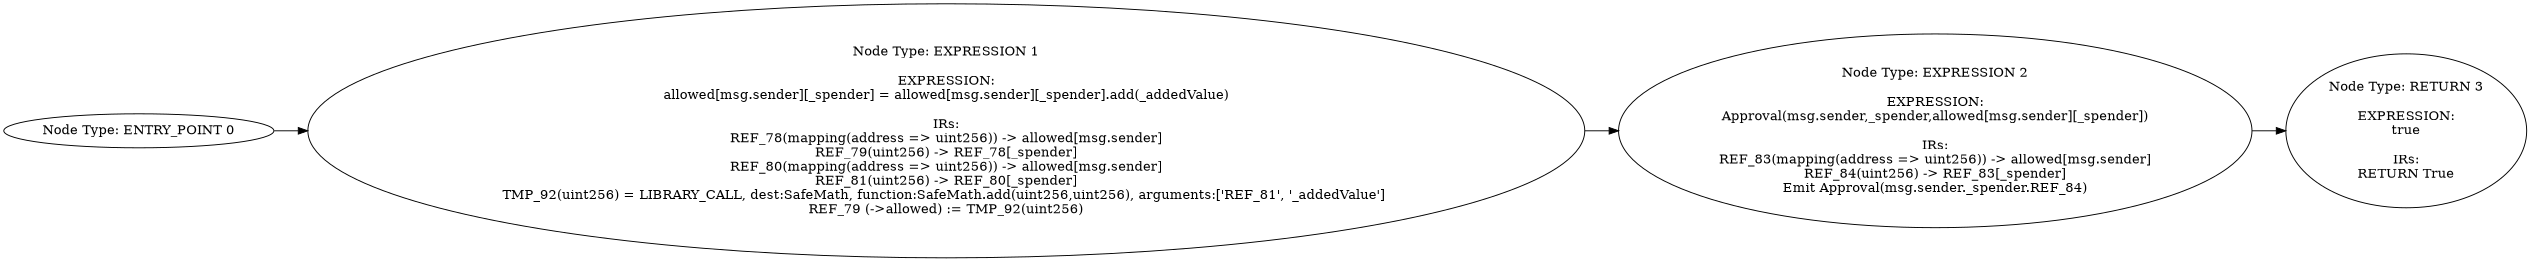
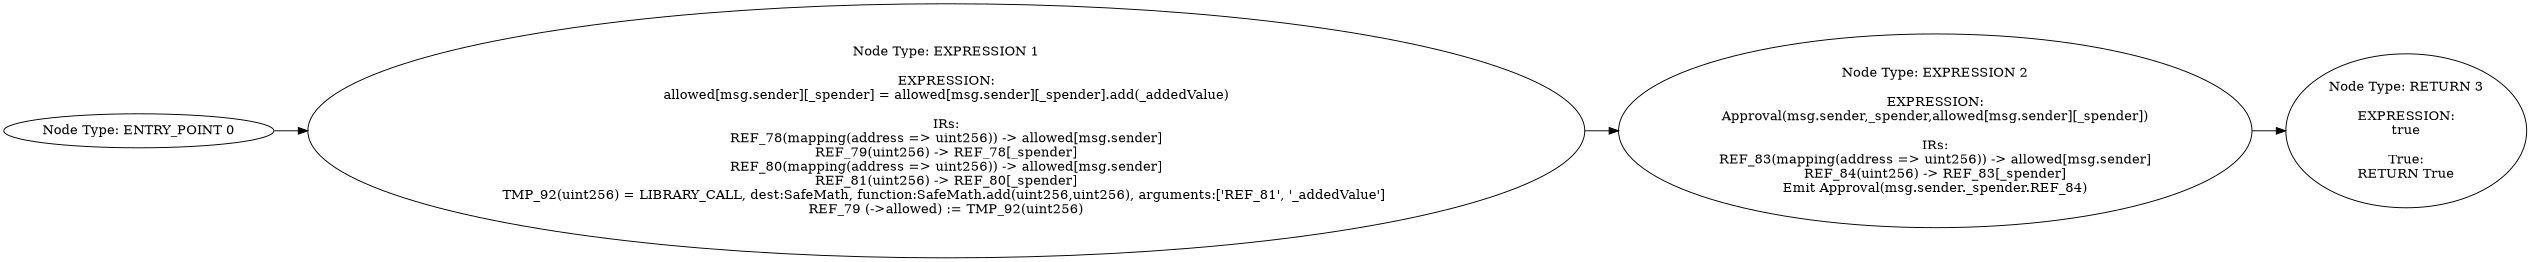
node "Node Type: RETURN 3 EXPRESSION: true IRs: RETURN True": label "Node Type: RETURN 3 EXPRESSION: true IRs: RETURN True" -> "Node Type: RETURN 3 EXPRESSION: true True: RETURN True"
